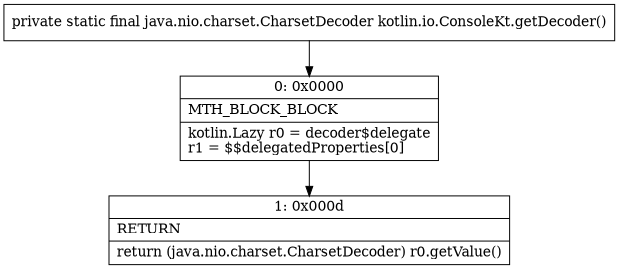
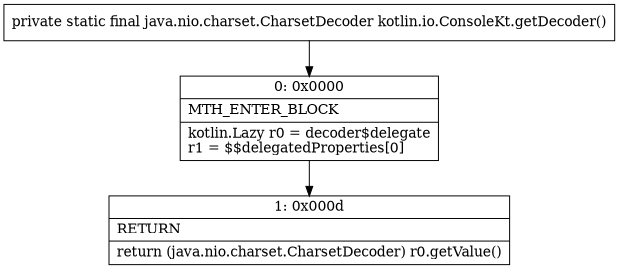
node "0: 0x0000": text "MTH_BLOCK_BLOCK" -> "MTH_ENTER_BLOCK"
